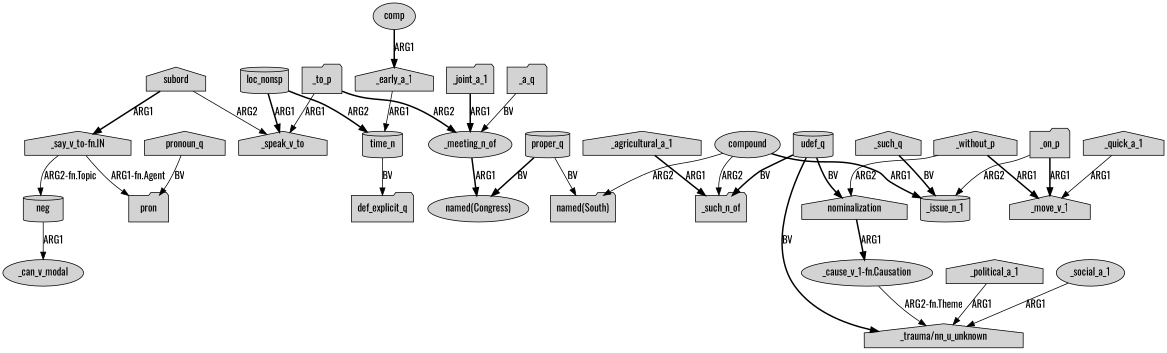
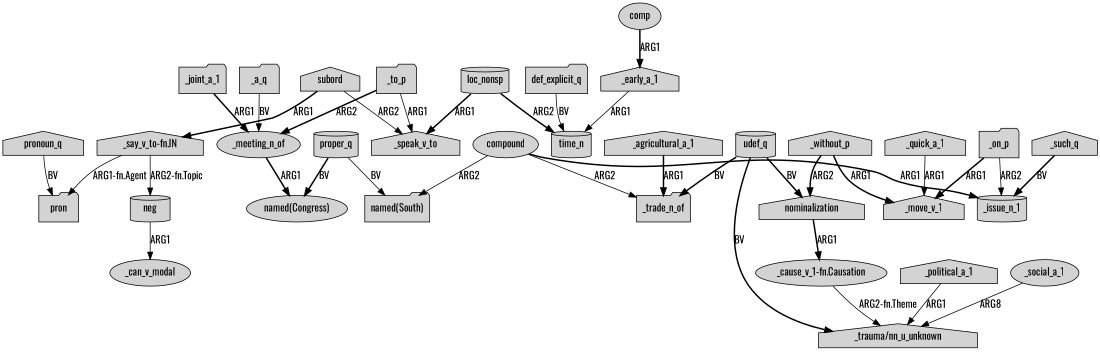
edge "_without_p" -> "nominalization": style solid -> bold
edge "time_n" -> "def_explicit_q": reversed
node "_such_n_of": label "_such_n_of" -> "_trade_n_of"
edge "_social_a_1" -> "_trauma/nn_u_unknown": label "ARG1" -> "ARG8"
